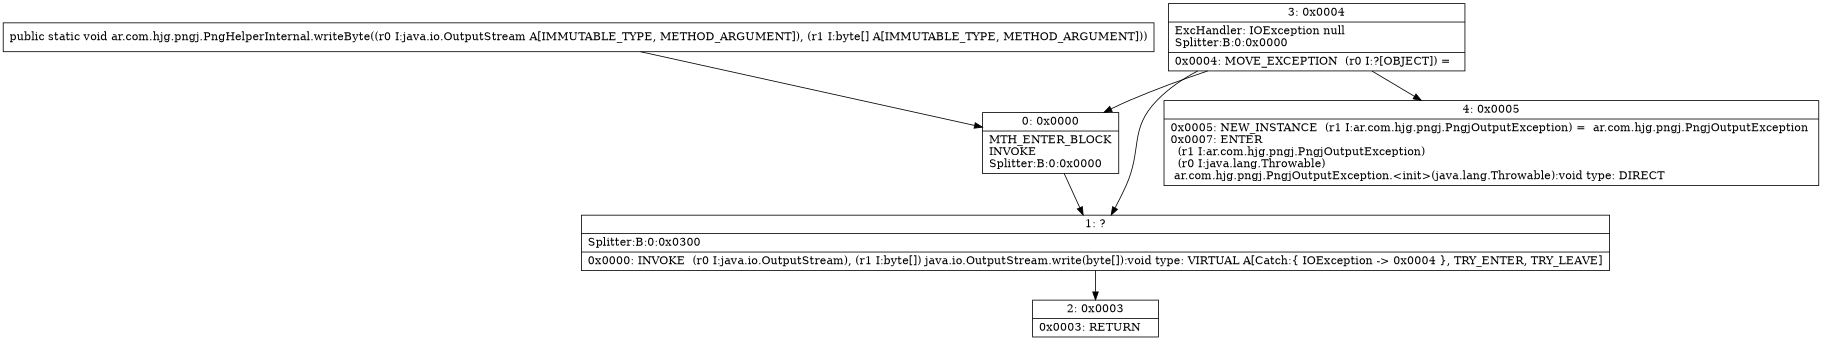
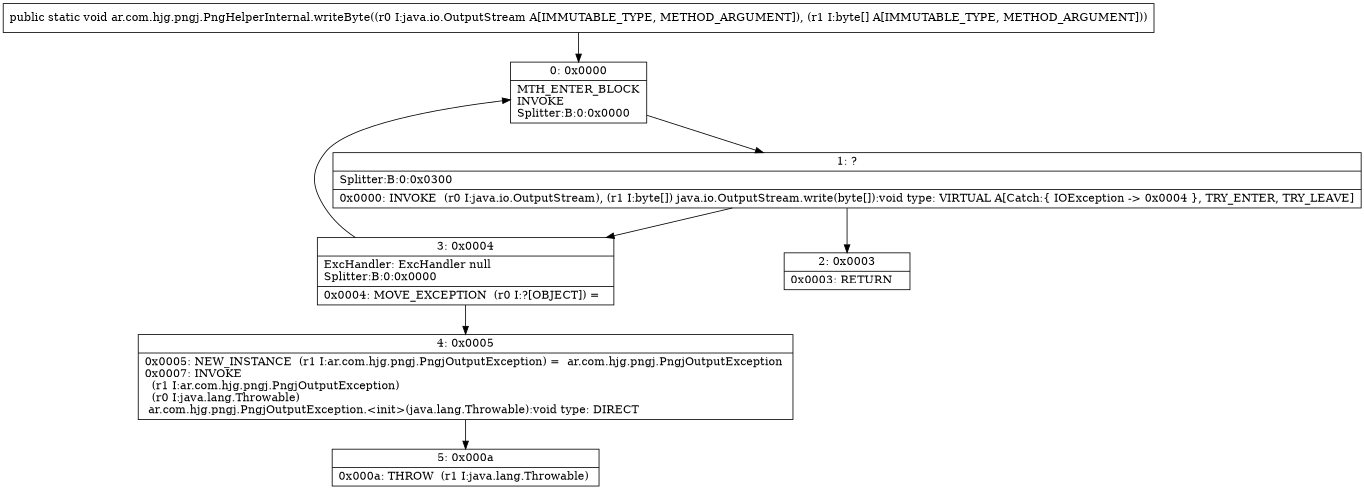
node "3: 0x0004": text "ExcHandler: IOException null" -> "ExcHandler: ExcHandler null"
edge "3: 0x0004" -> "1: ?": reversed
node "4: 0x0005": text "0x0007: ENTER" -> "0x0007: INVOKE"
node "5: 0x000a": added
